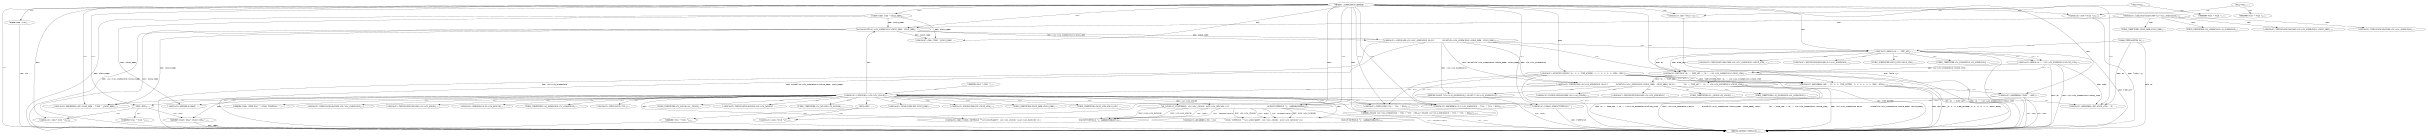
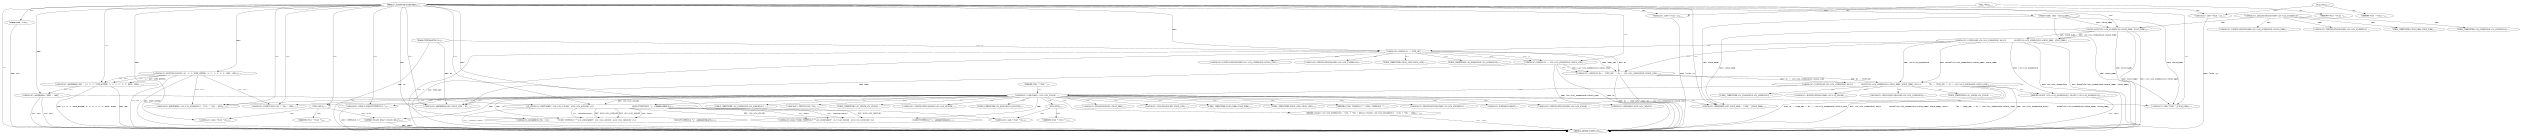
edge "(METHOD,_TIFFFindFieldByName)" -> "(<operator>.equals,dt == tif->tif_foundfield->field_type)": added, label "DDG:"
edge "(PARAM,const char *field_name)" -> "(<operator>.addressOf,&pkey)": now "(PARAM,const char *field_name)" -> "(<operator>.assignment,key.field_name = (char *)field_name)"
edge "(<operator>.logicalNot,!tif->tif_fields)" -> "(streq,streq(tif->tif_foundfield->field_name, field_name))": now "(<operator>.logicalNot,!tif->tif_fields)" -> "(<operator>.cast,(char *)field_name)"
